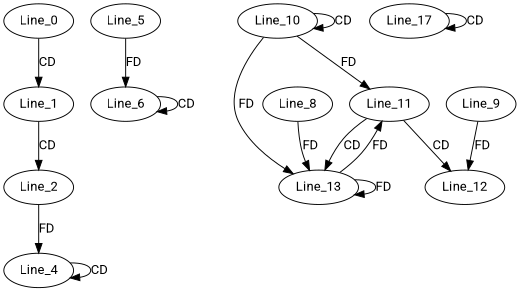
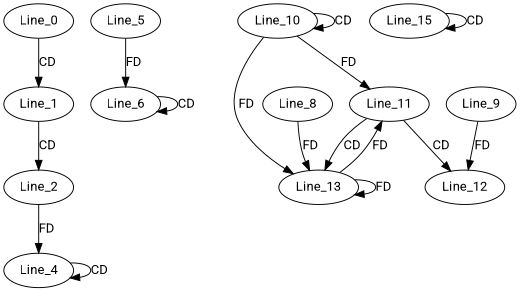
node "Line_17": label "Line_17" -> "Line_15"
